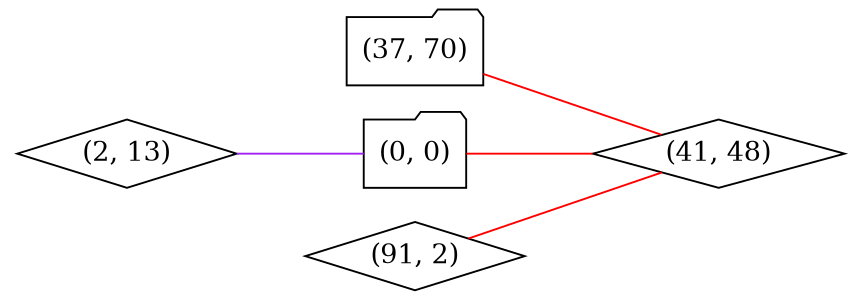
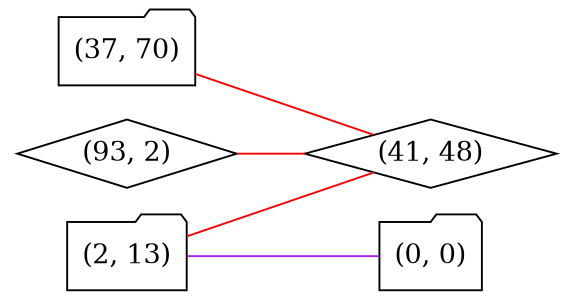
node "(2, 13)": shape diamond -> folder
edge "(0, 0)" -- "(41, 48)": now "(2, 13)" -- "(41, 48)"
node "(91, 2)": label "(91, 2)" -> "(93, 2)"
